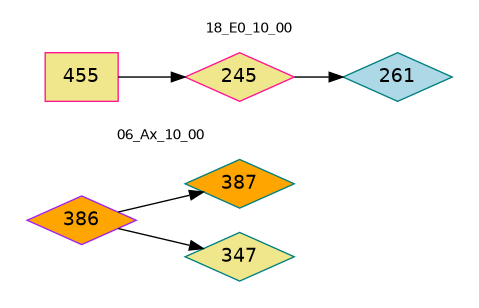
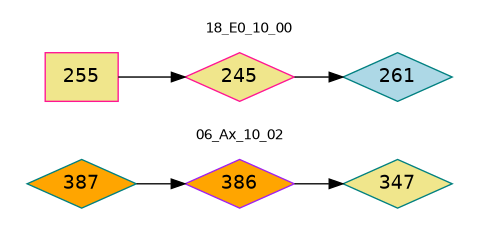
node "455": label "455" -> "255"
cluster "06_Ax_10_00": label "06_Ax_10_00" -> "06_Ax_10_02"
edge "386" -> "387": reversed
